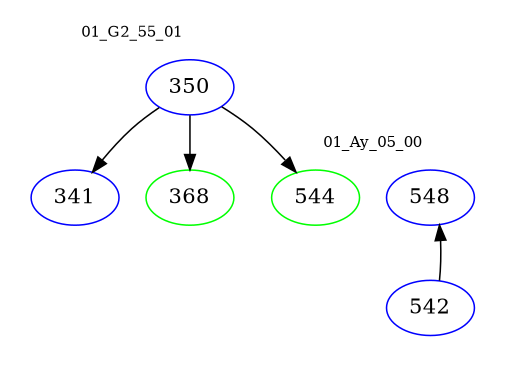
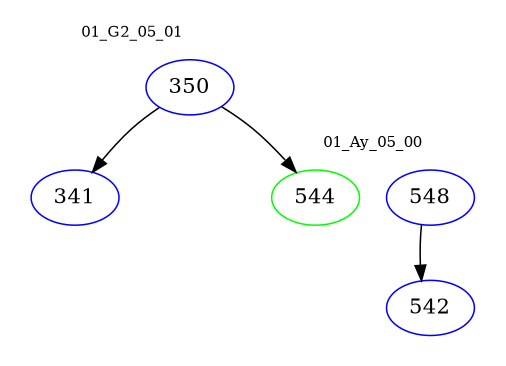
cluster "01_G2_55_01": label "01_G2_55_01" -> "01_G2_05_01"
node "368": removed
edge "542" -> "548": reversed
